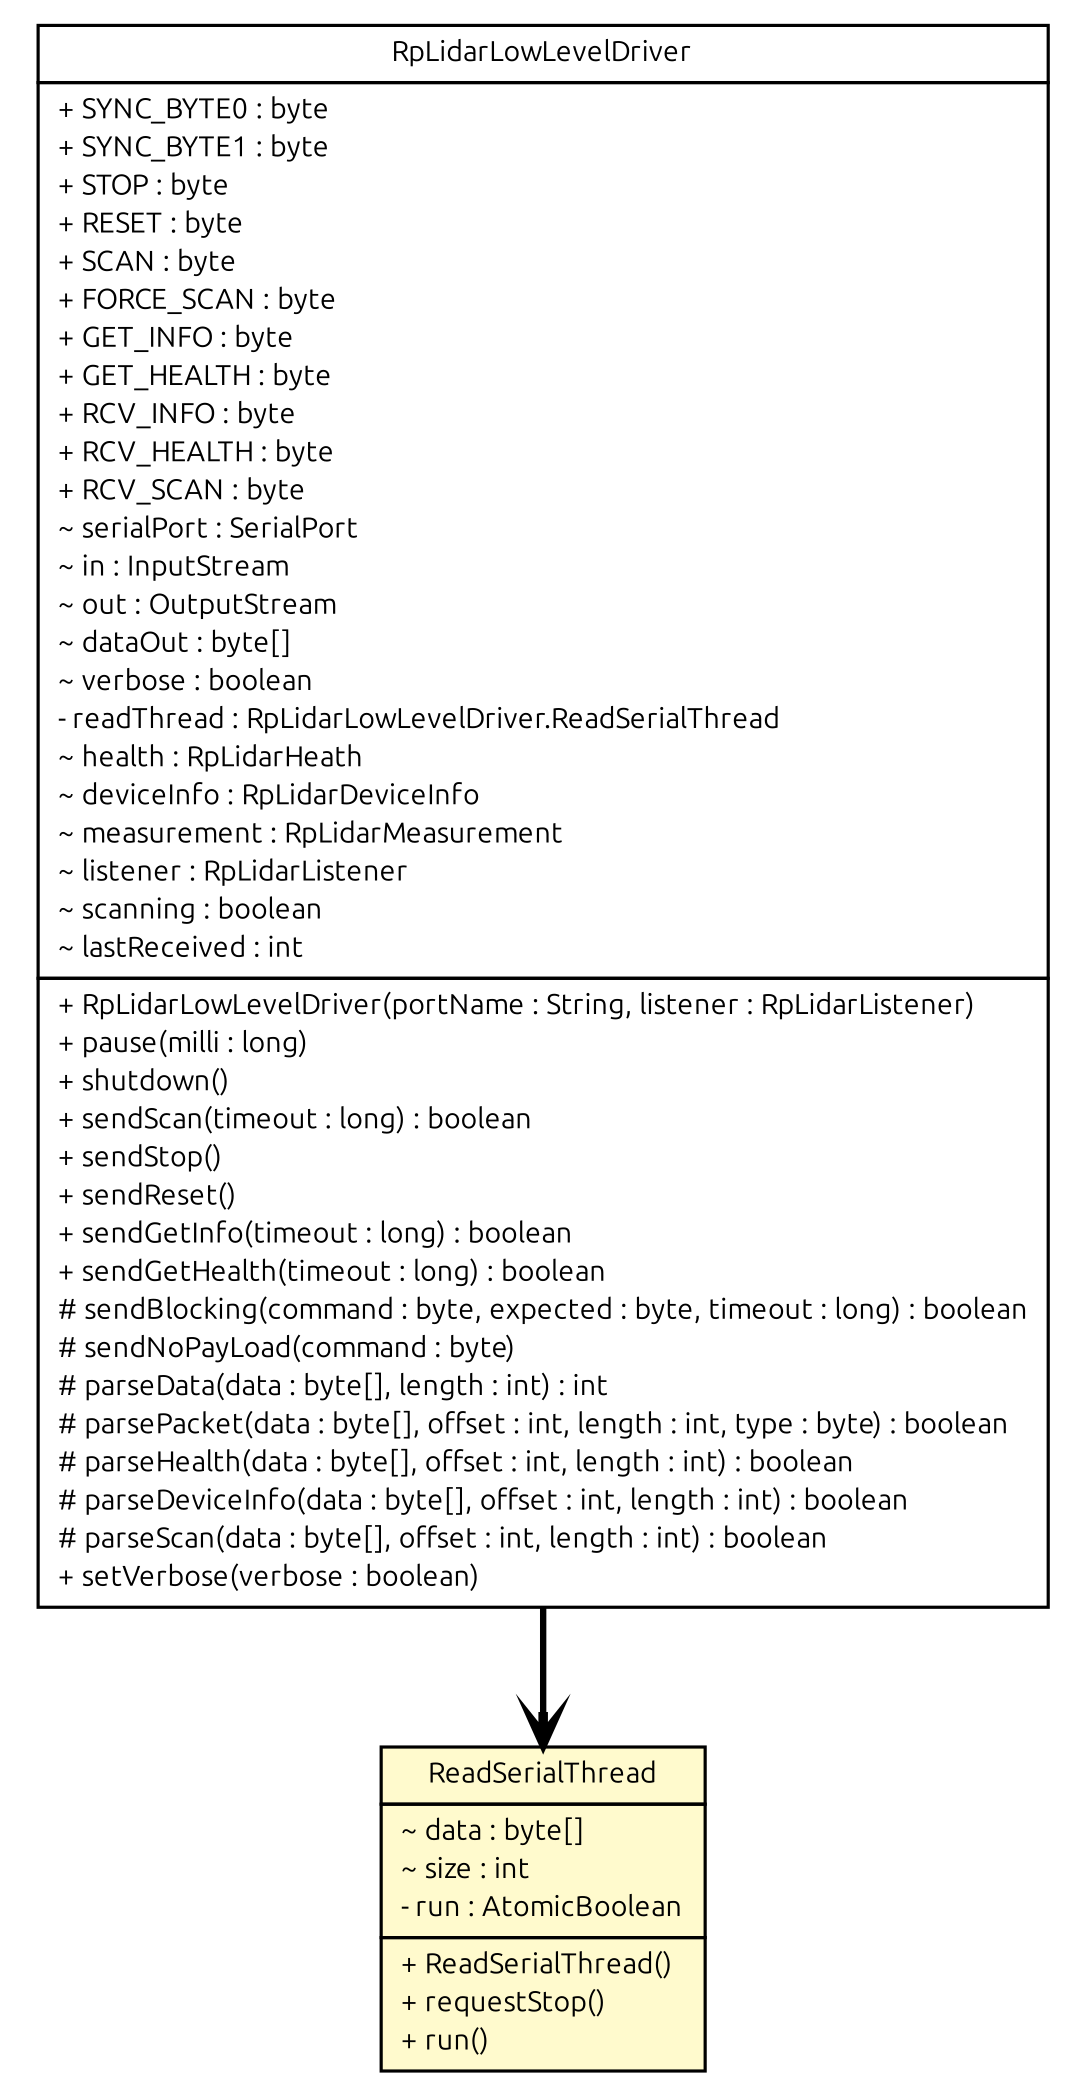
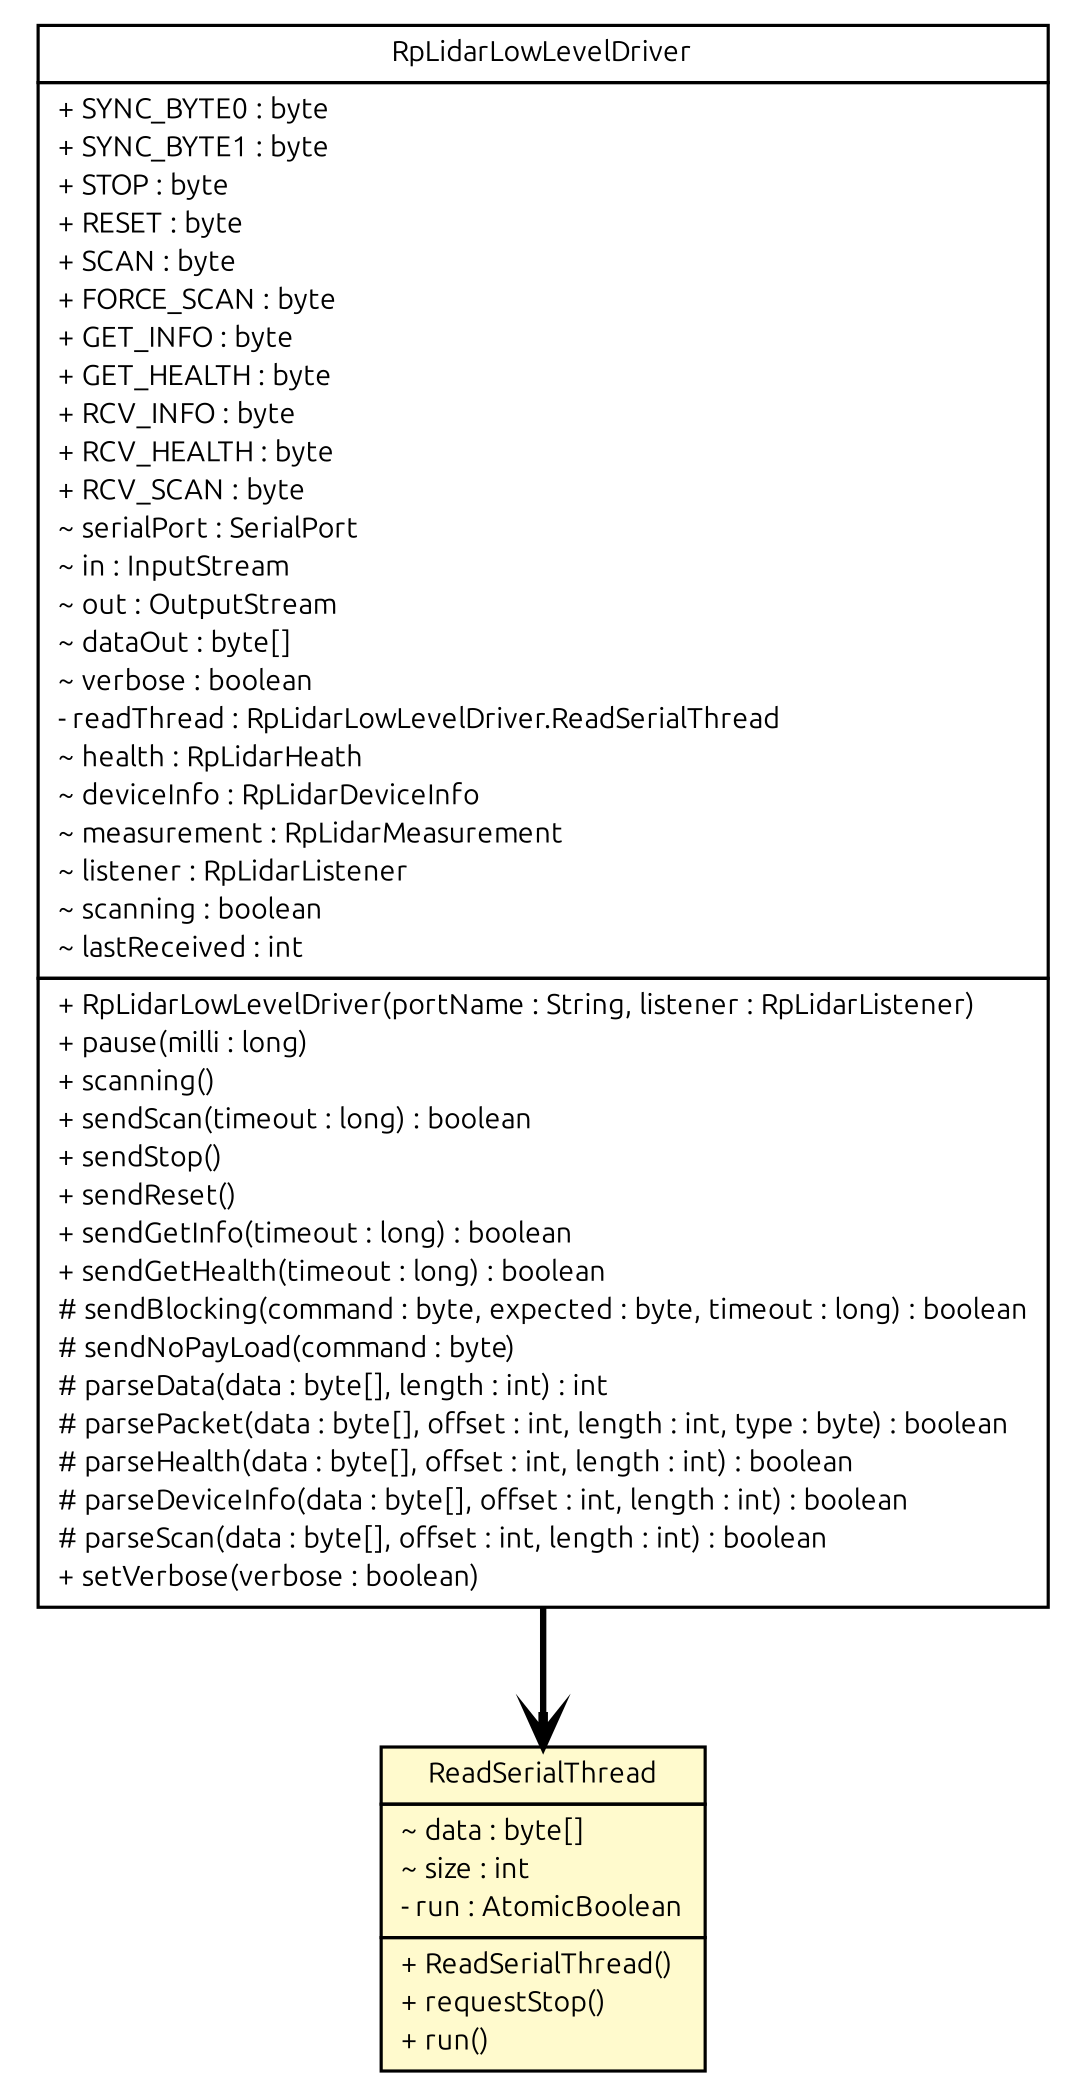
node "RpLidarLowLevelDriver": text "+ shutdown()" -> "+ scanning()"
